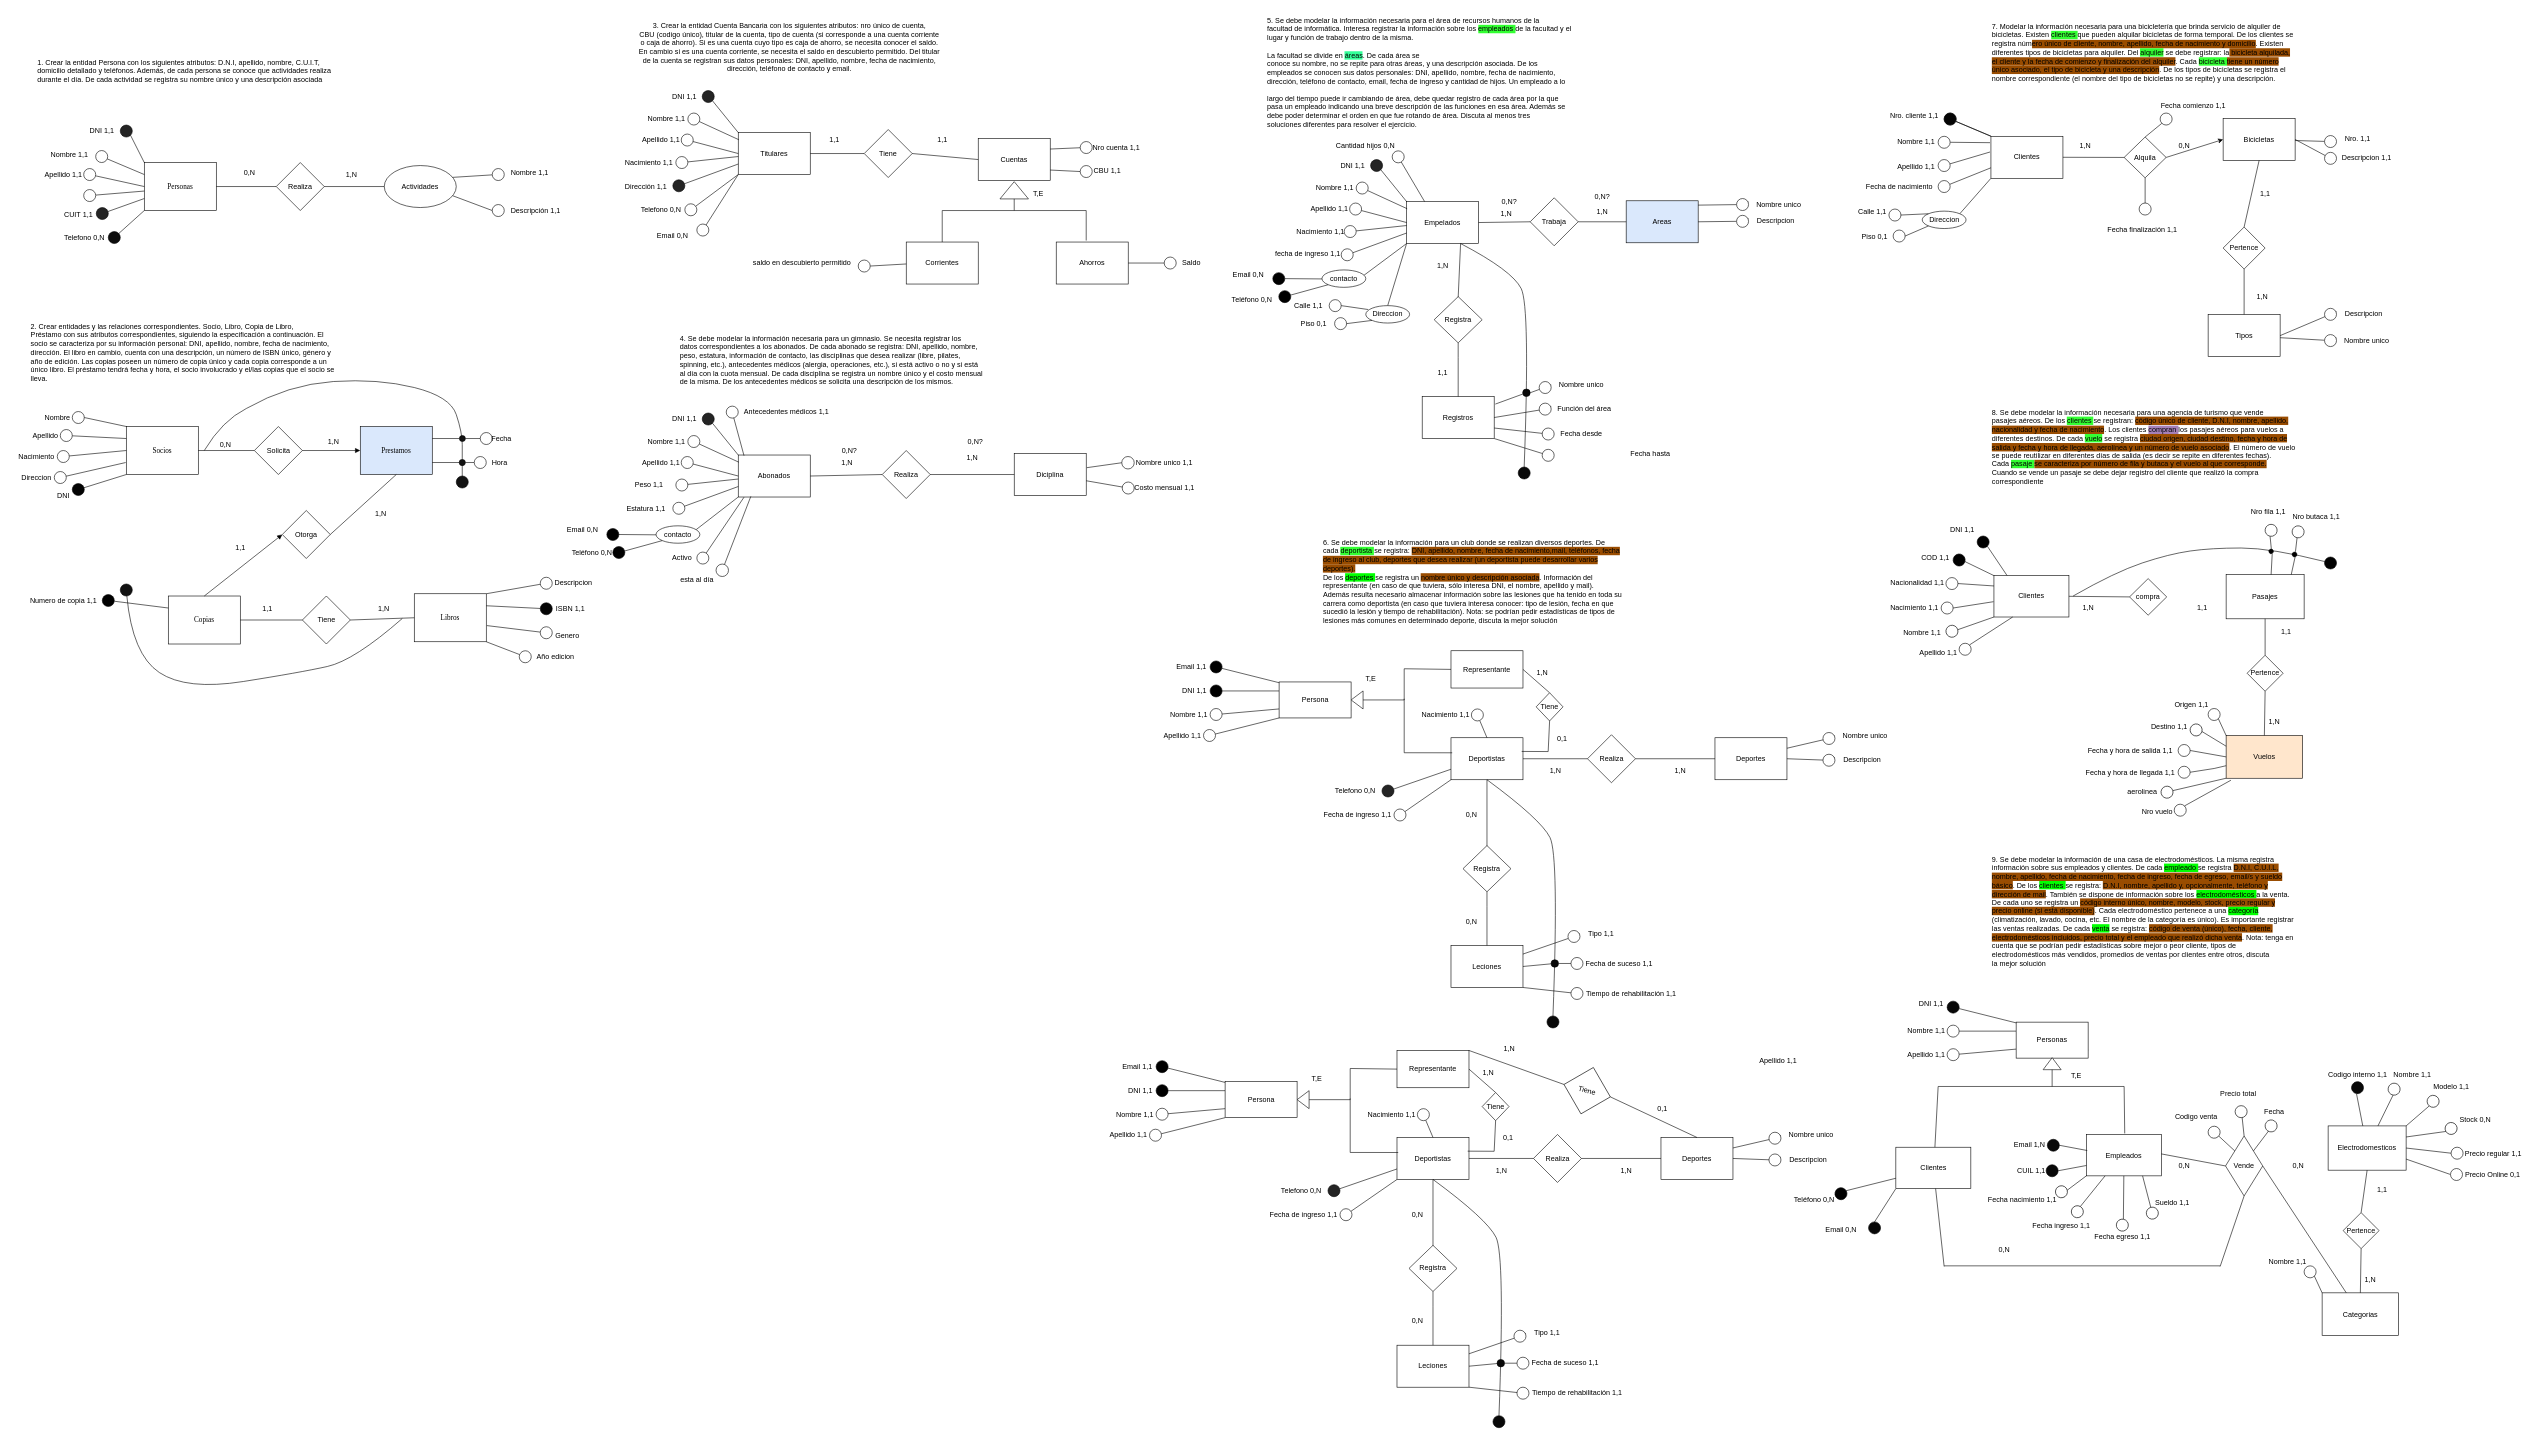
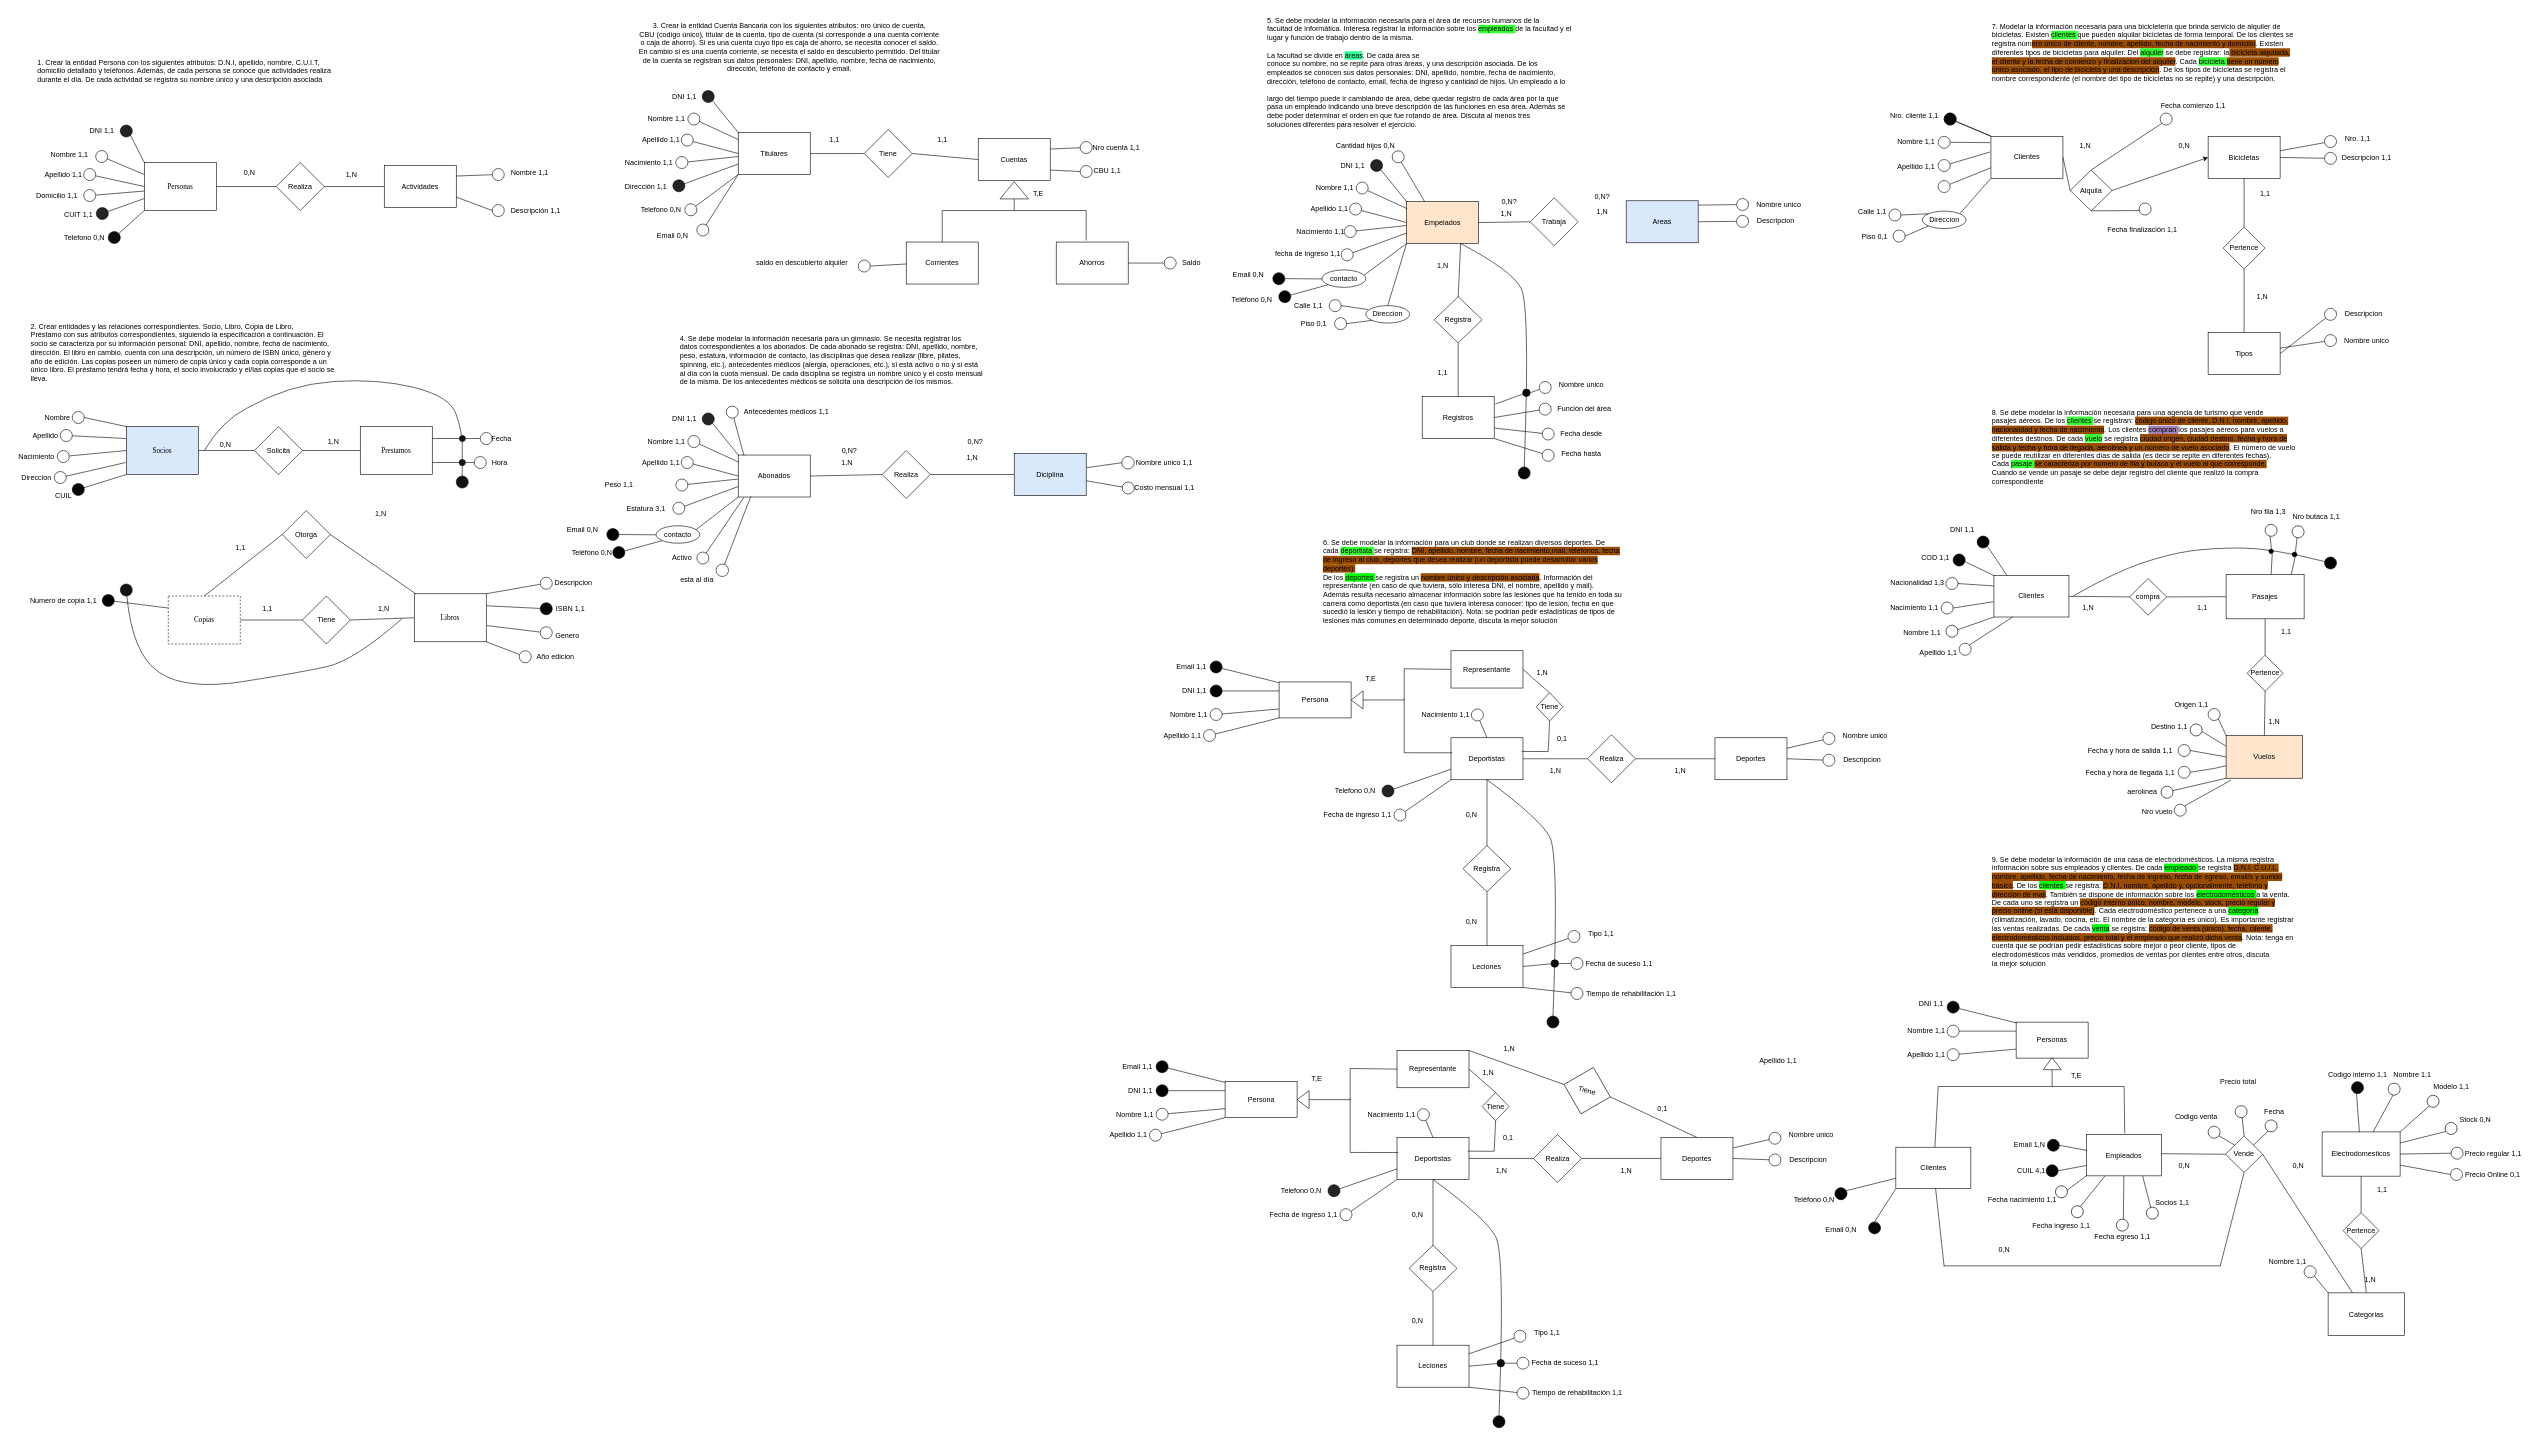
node "Bicicletas": moved (2259, 139) -> (2244, 157)
node "Alquila": moved (2145, 157) -> (2091, 190)
node "Actividades": shape ellipse -> rectangle
node "Fecha de nacimiento": removed
node "Domicilio 1,1": added
node "Empelados": fillcolor #ffffff -> #ffe6cc
edge "Trabaja" -- "Areas": removed
node "saldo en descubierto permitido": label "saldo en descubierto permitido" -> "saldo en descubierto alquiler"
node "Tipos": moved (2244, 335) -> (2244, 353)
node "Socios": fillcolor #ffffff -> #dae8fc
edge "Solicita" -> "Prestamos": arrowhead block -> none
node "Prestamos": fillcolor #dae8fc -> #ffffff
node "Fecha hasta": moved (1650, 453) -> (1581, 453)
node "Diciplina": fillcolor #ffffff -> #dae8fc
node "Peso 1,1": moved (649, 485) -> (619, 485)
node "DNI": label "DNI" -> "CUIL"
edge "Prestamos" -- "Otorga": now "Libros" -- "Otorga"
node "Estatura 1,1": label "Estatura 1,1" -> "Estatura 3,1"
node "Nro fila 1,1": label "Nro fila 1,1" -> "Nro fila 1,3"
edge "Copias" -> "Otorga": arrowhead block -> none
node "Nacionalidad 1,1": label "Nacionalidad 1,1" -> "Nacionalidad 1,3"
edge "Pasajes" -- "compra": added
node "Copias": style solid -> dashed
node "Precio total": moved (2238, 1094) -> (2238, 1082)
node "Electrodomesticos": moved (2367, 1148) -> (2361, 1154)
node "Vende": size 37x60 -> 37x37
node "CUIL 1,1": label "CUIL 1,1" -> "CUIL 4,1"
node "Sueldo 1,1": label "Sueldo 1,1" -> "Socios 1,1"
node "Categorias": moved (2361, 1314) -> (2367, 1314)
